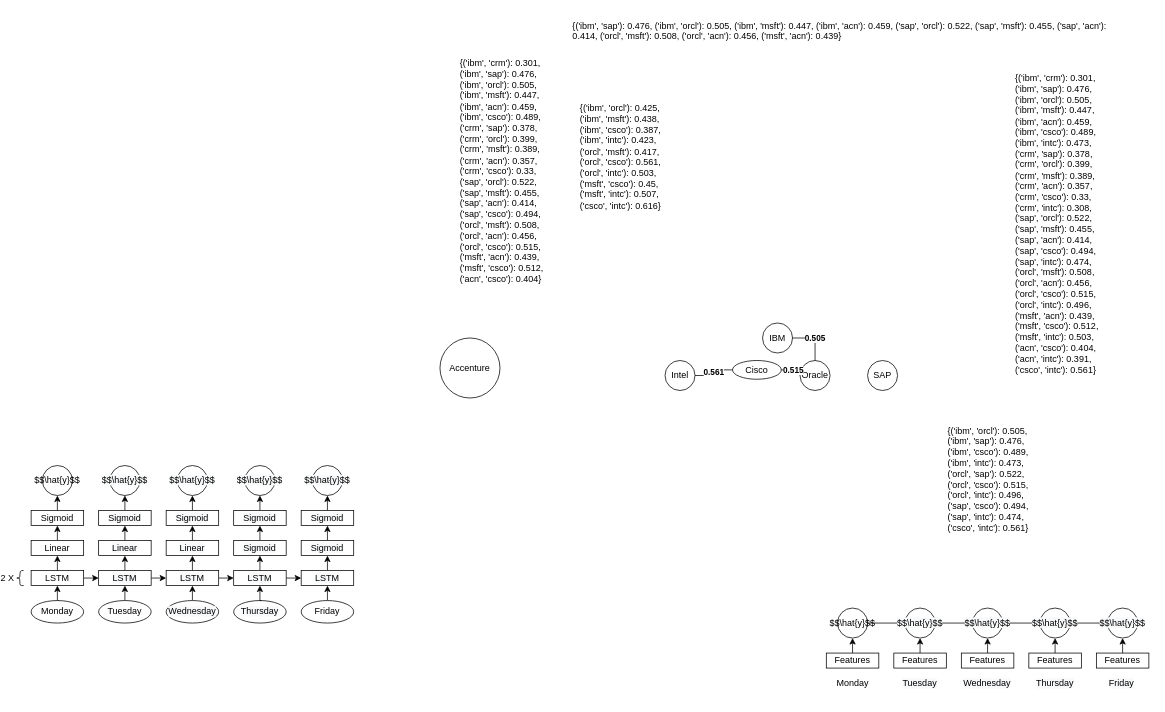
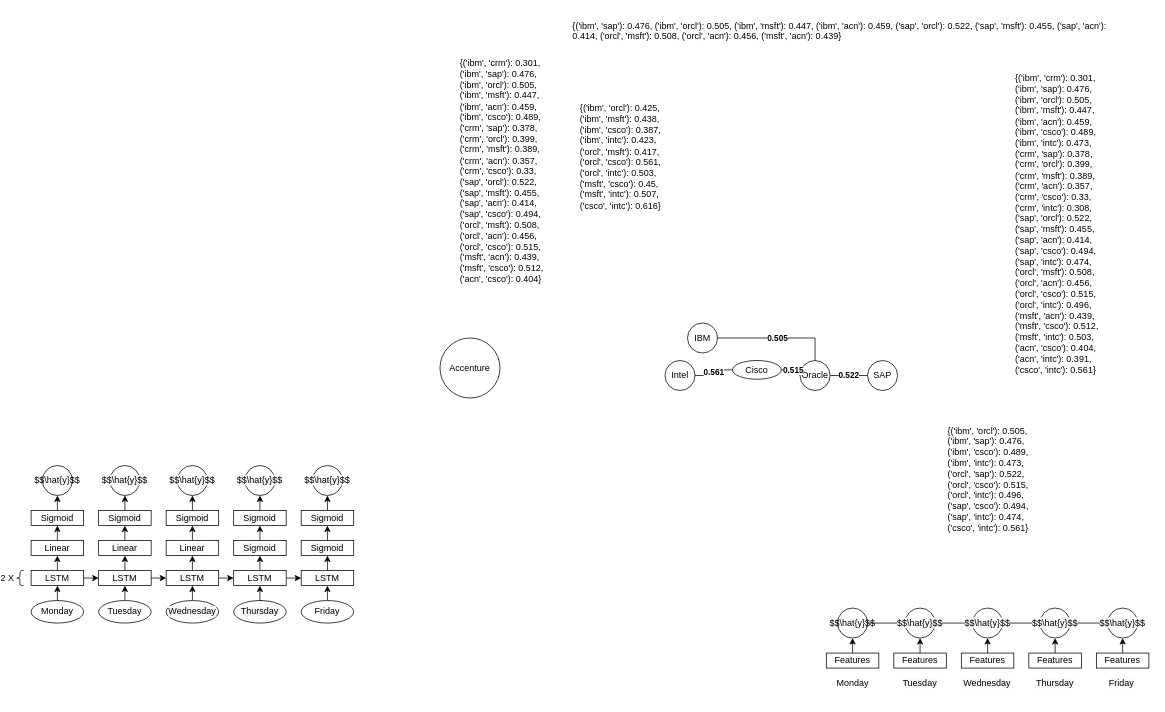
node "IBM": moved (777, 338) -> (702, 338)
edge "Oracle" -- "SAP": added, label "0.522"
